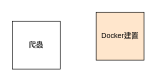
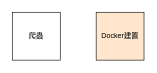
node "爬蟲": moved (36, 45) -> (36, 36)
